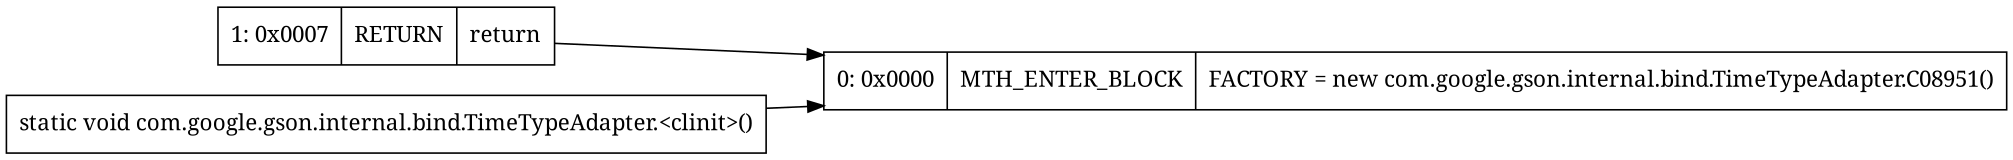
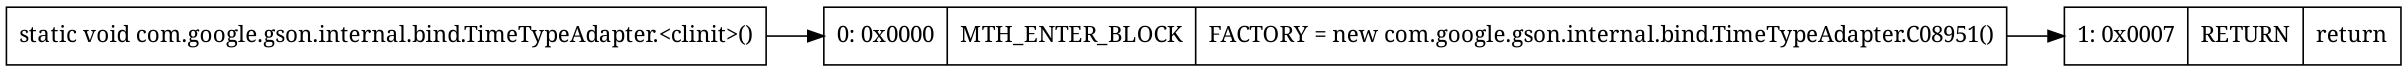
edge "1: 0x0007" -> "0: 0x0000": reversed
